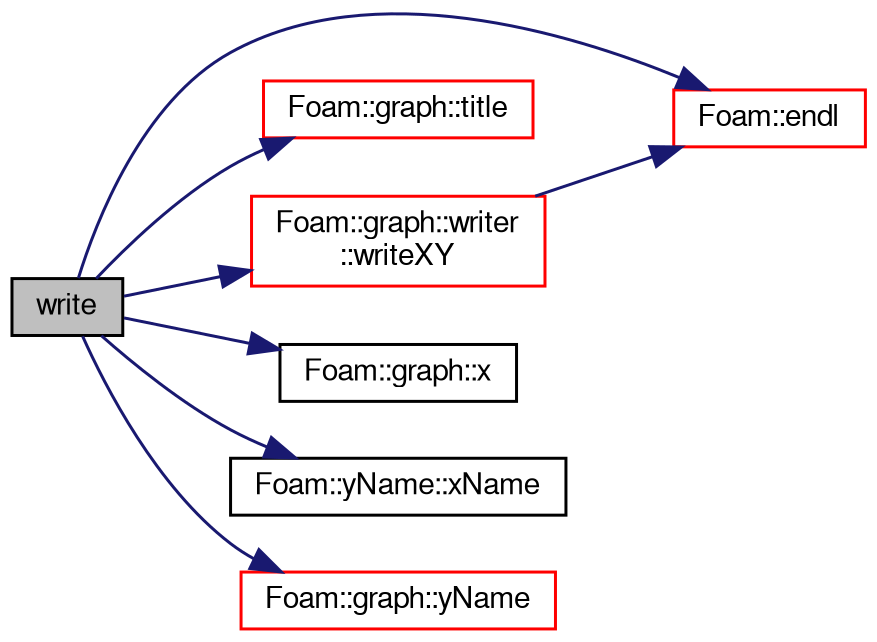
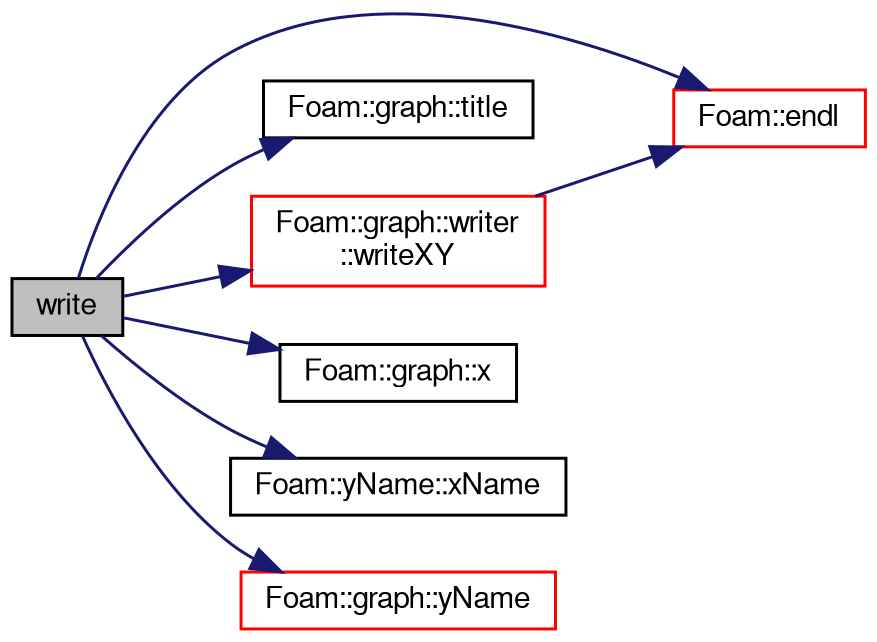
node "Foam::graph::title": color red -> black
